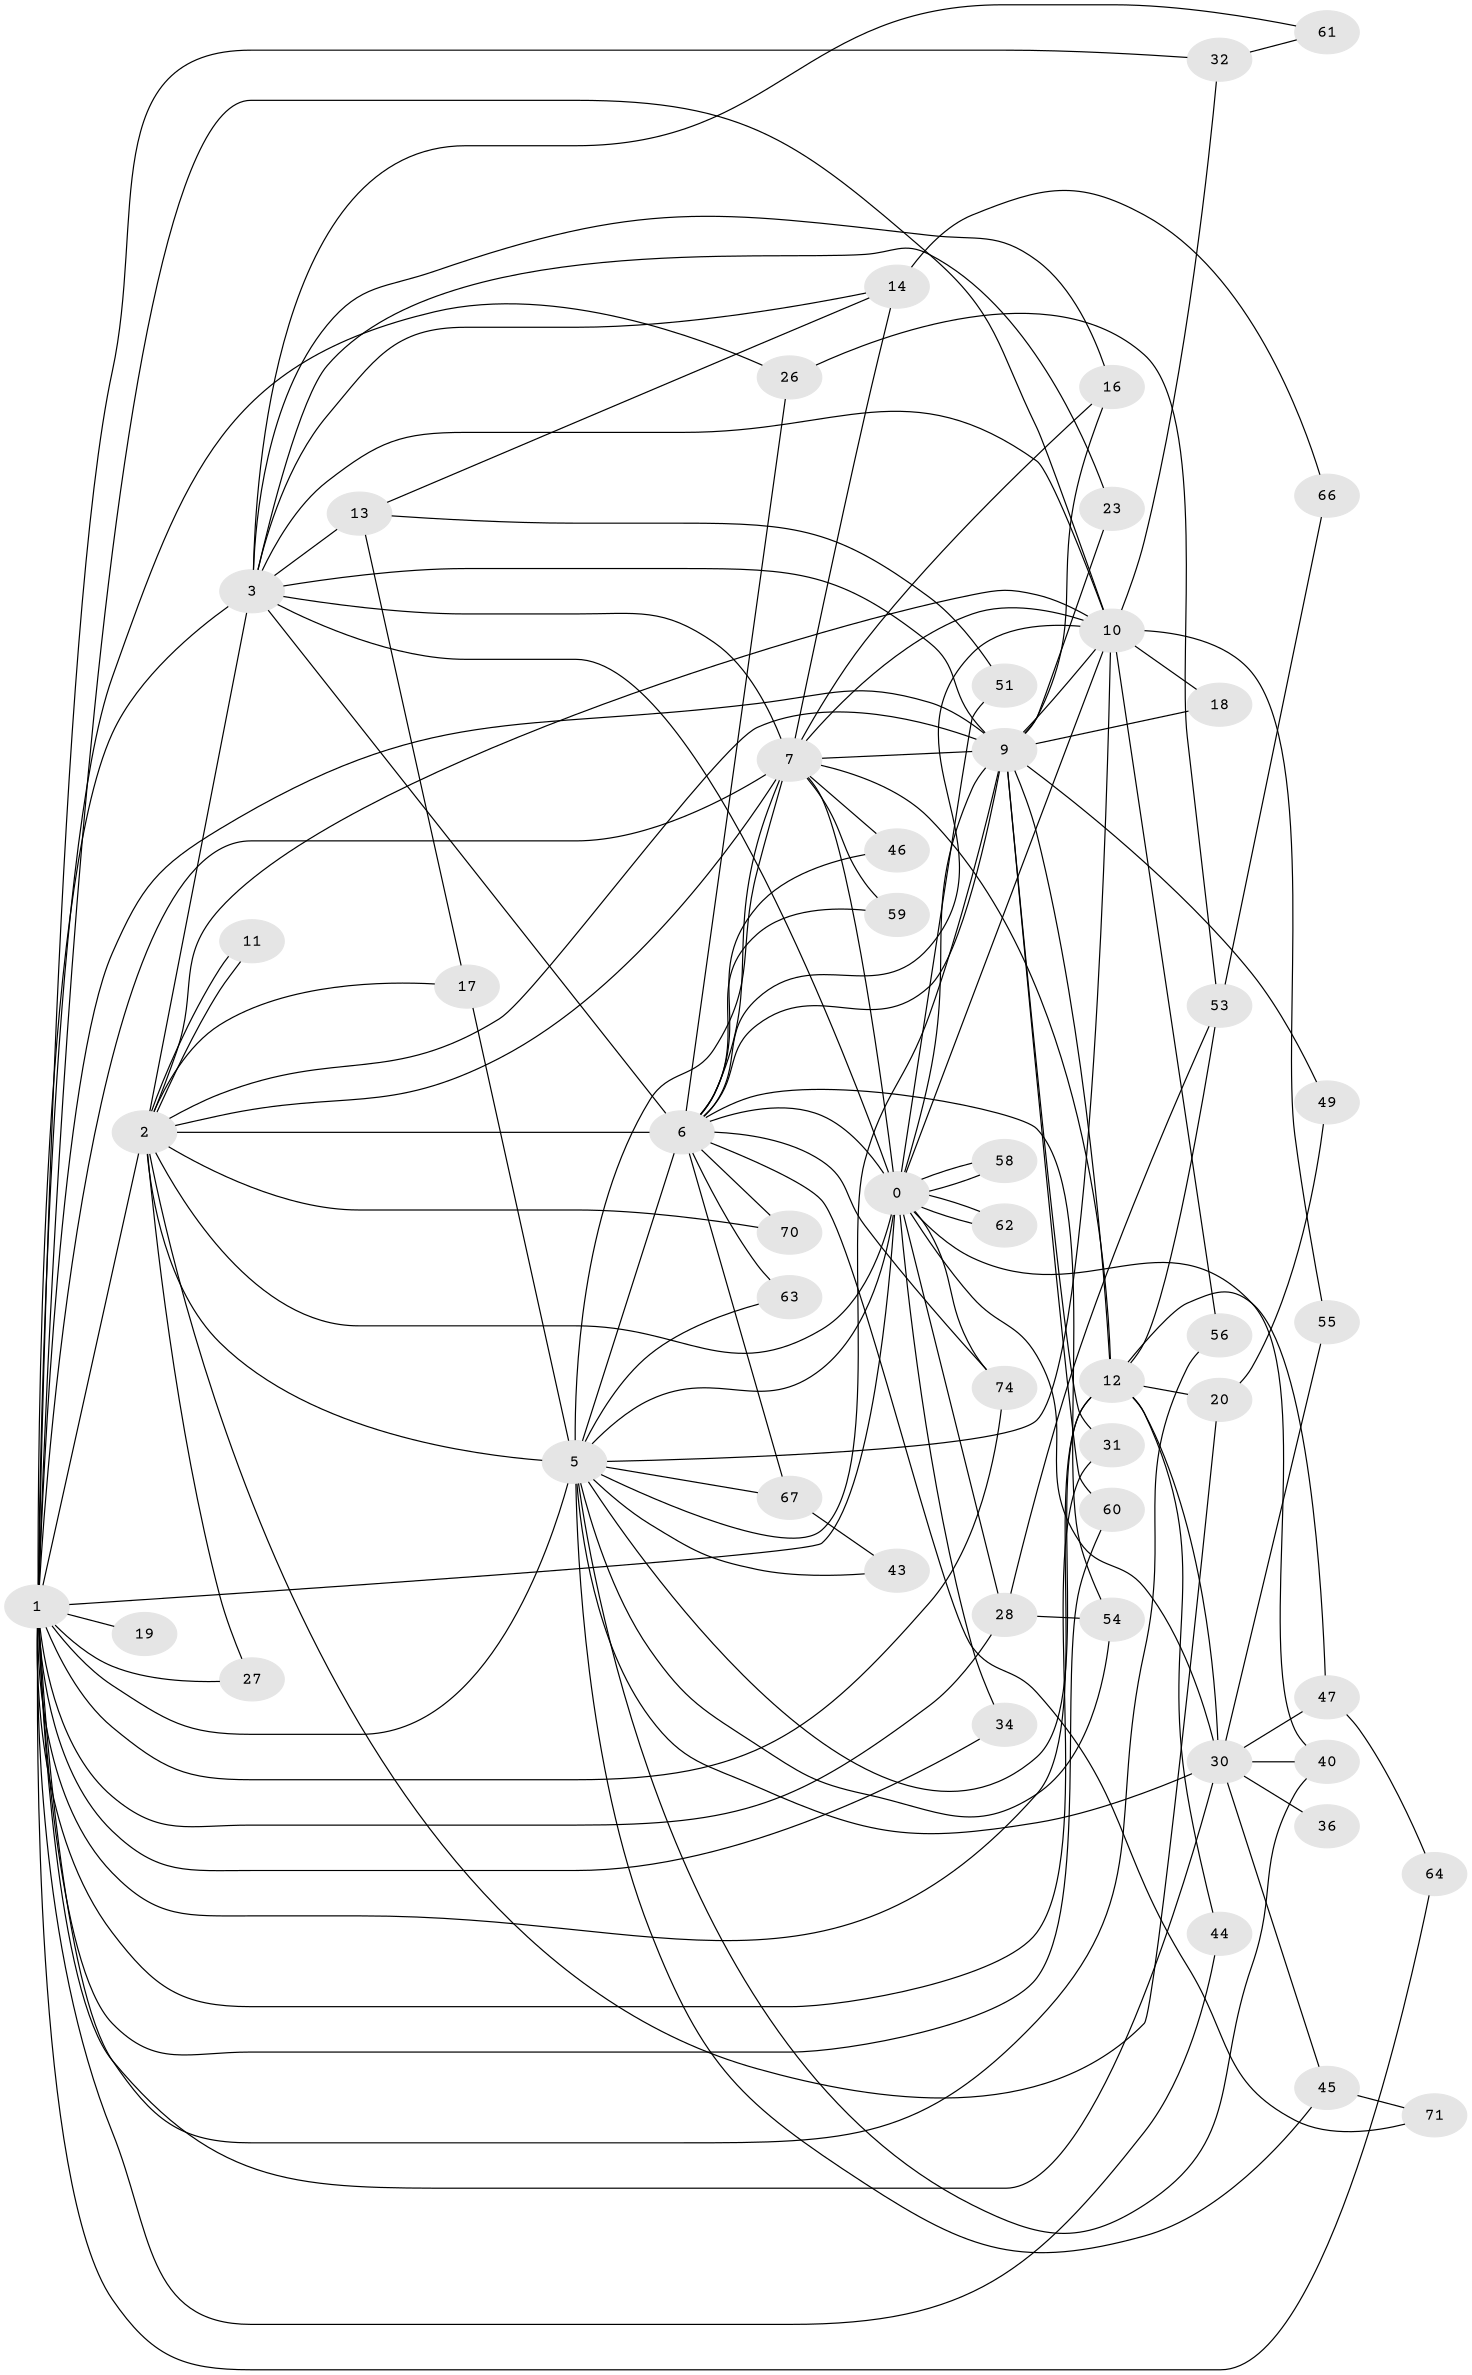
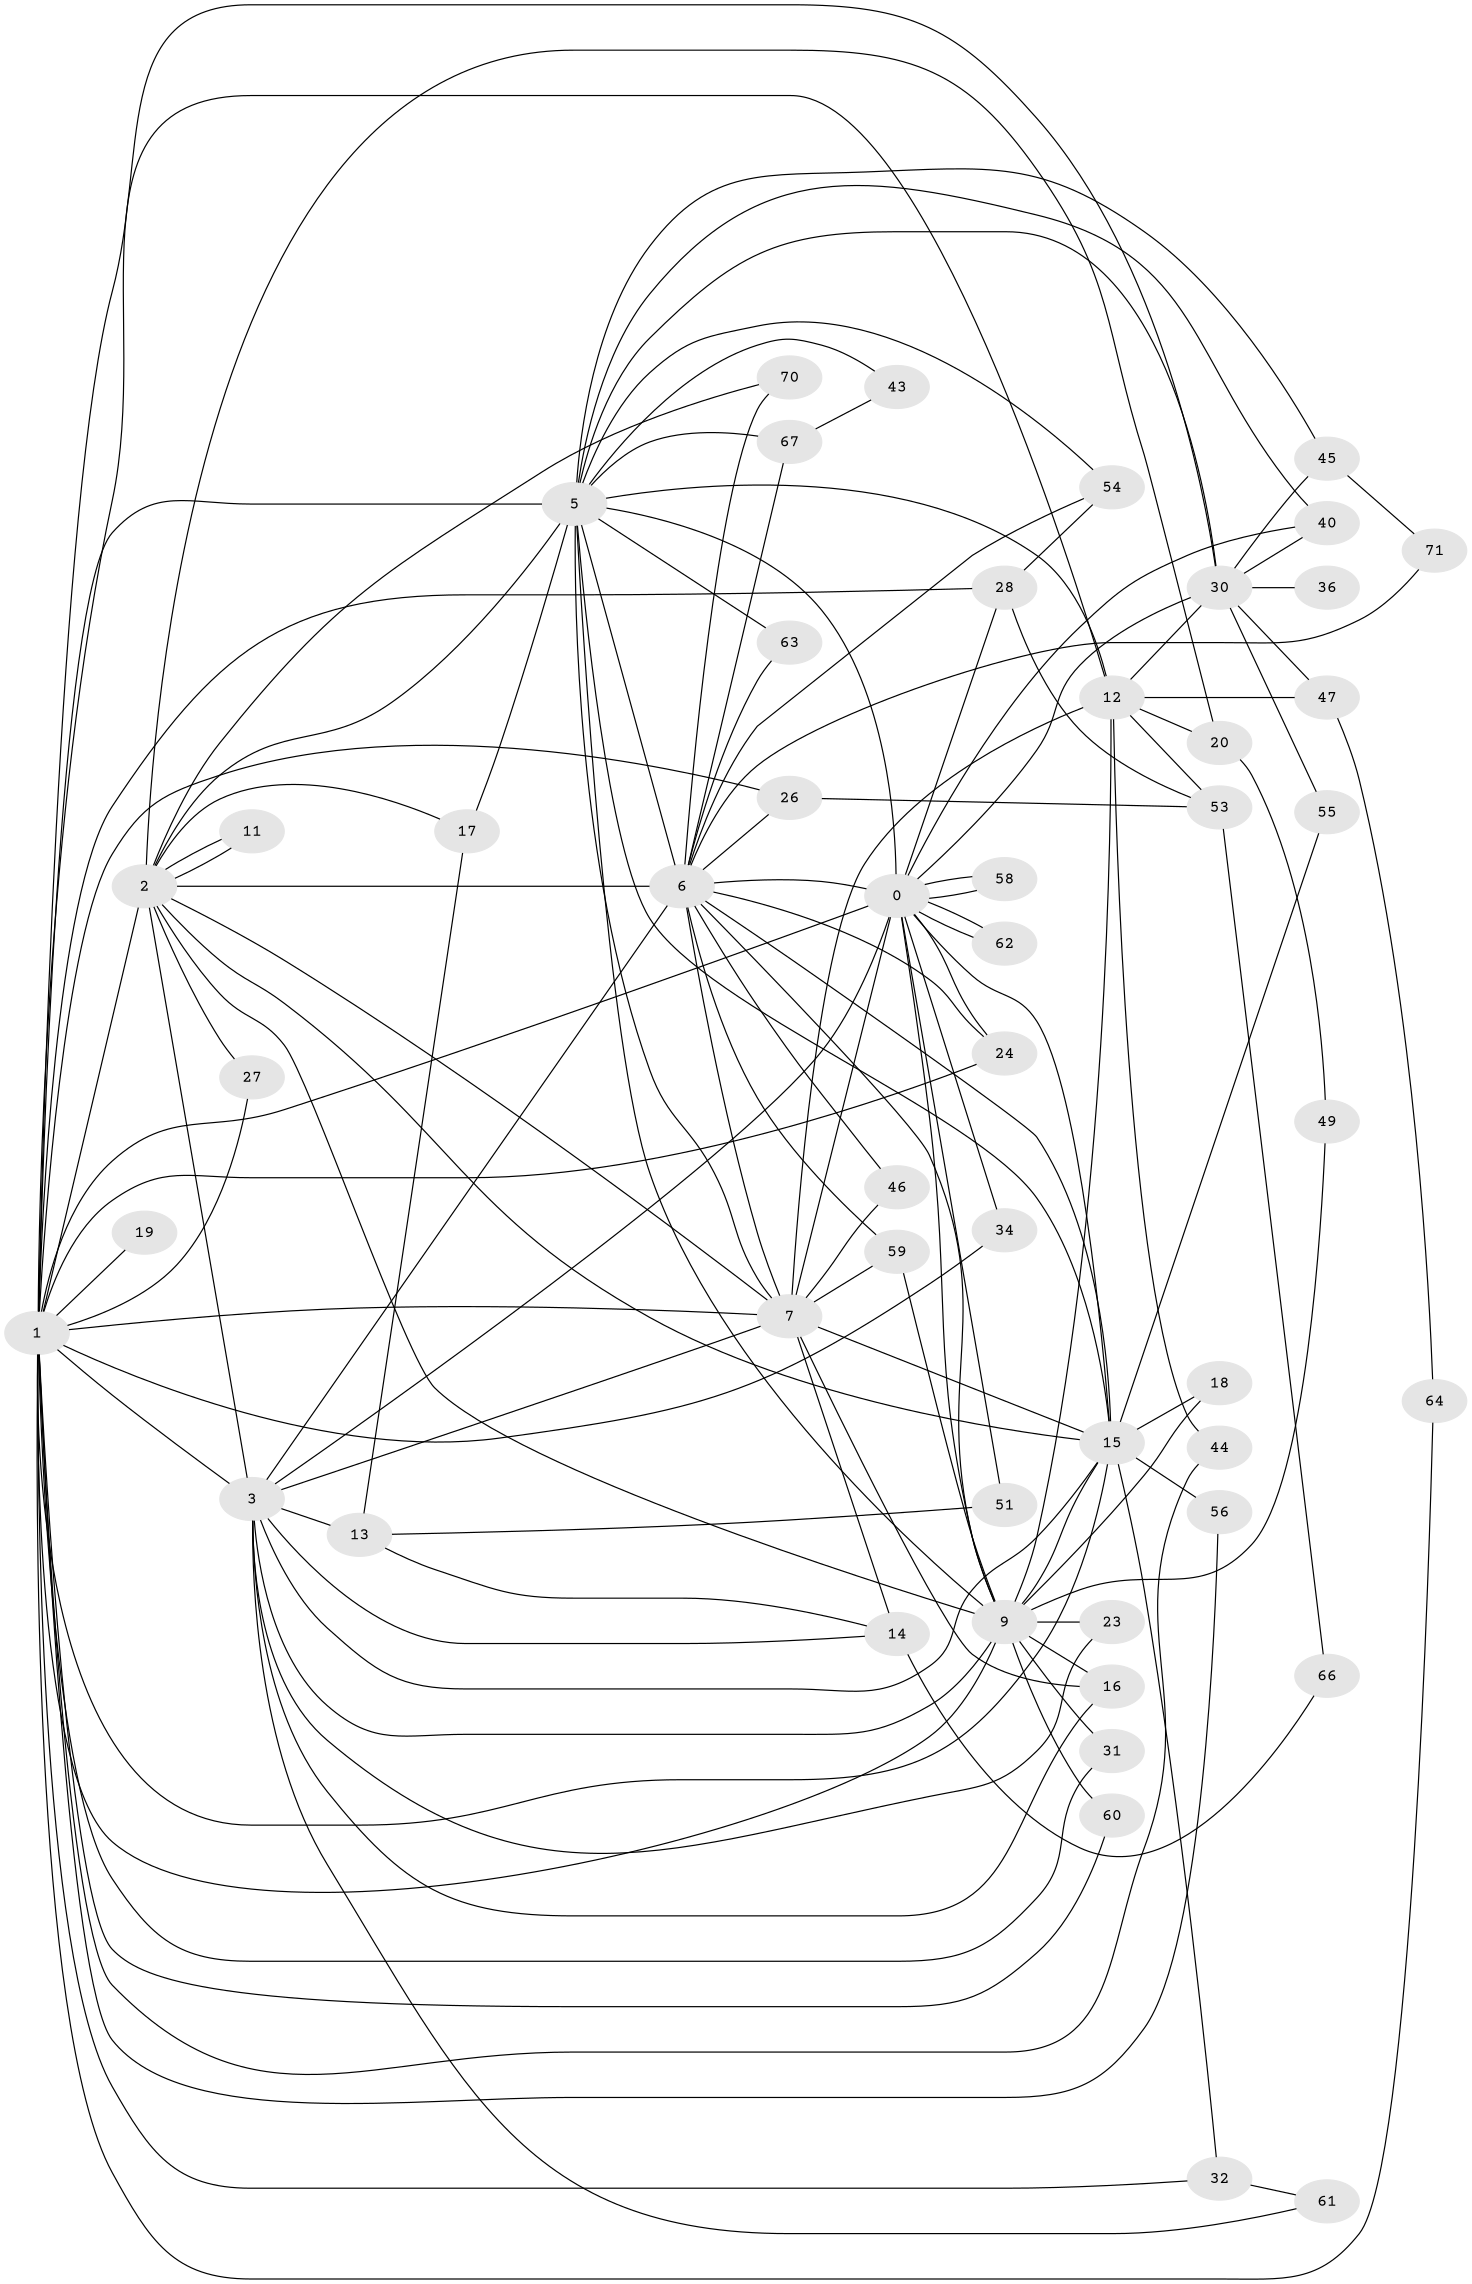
node "10": label "10" -> "15"
edge "9" -- "7": now "9" -- "59"
edge "2" -- "0": removed
node "74": label "74" -> "24"
